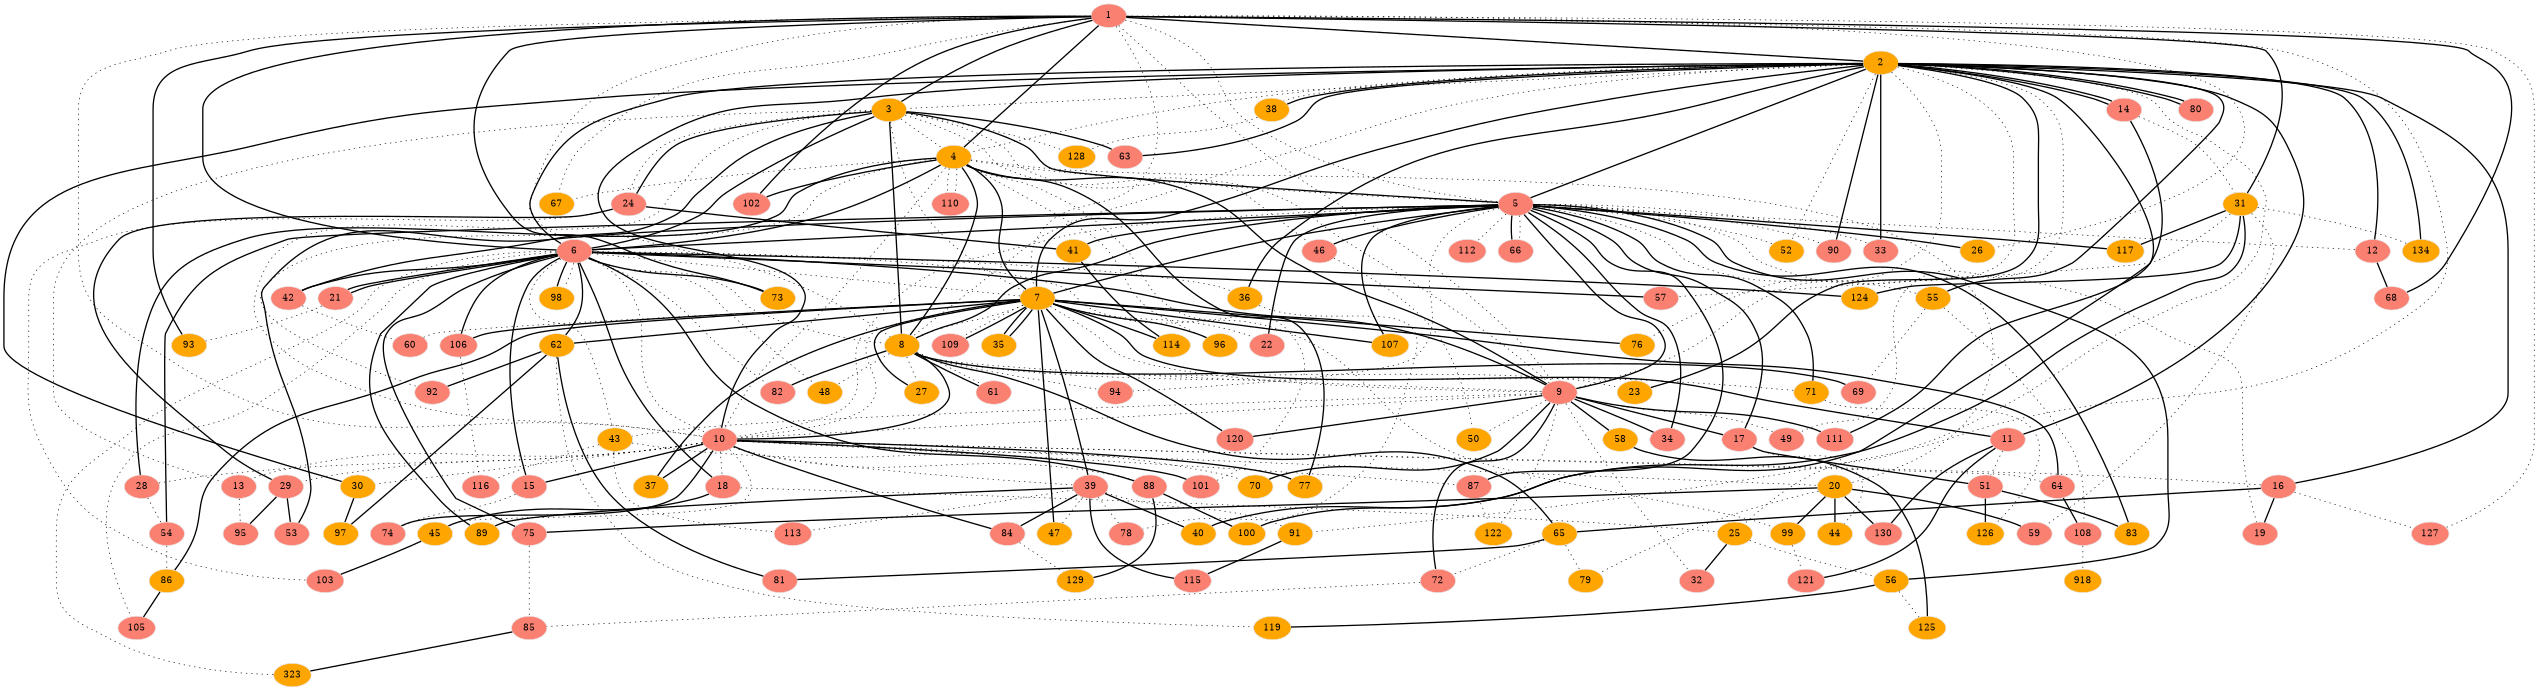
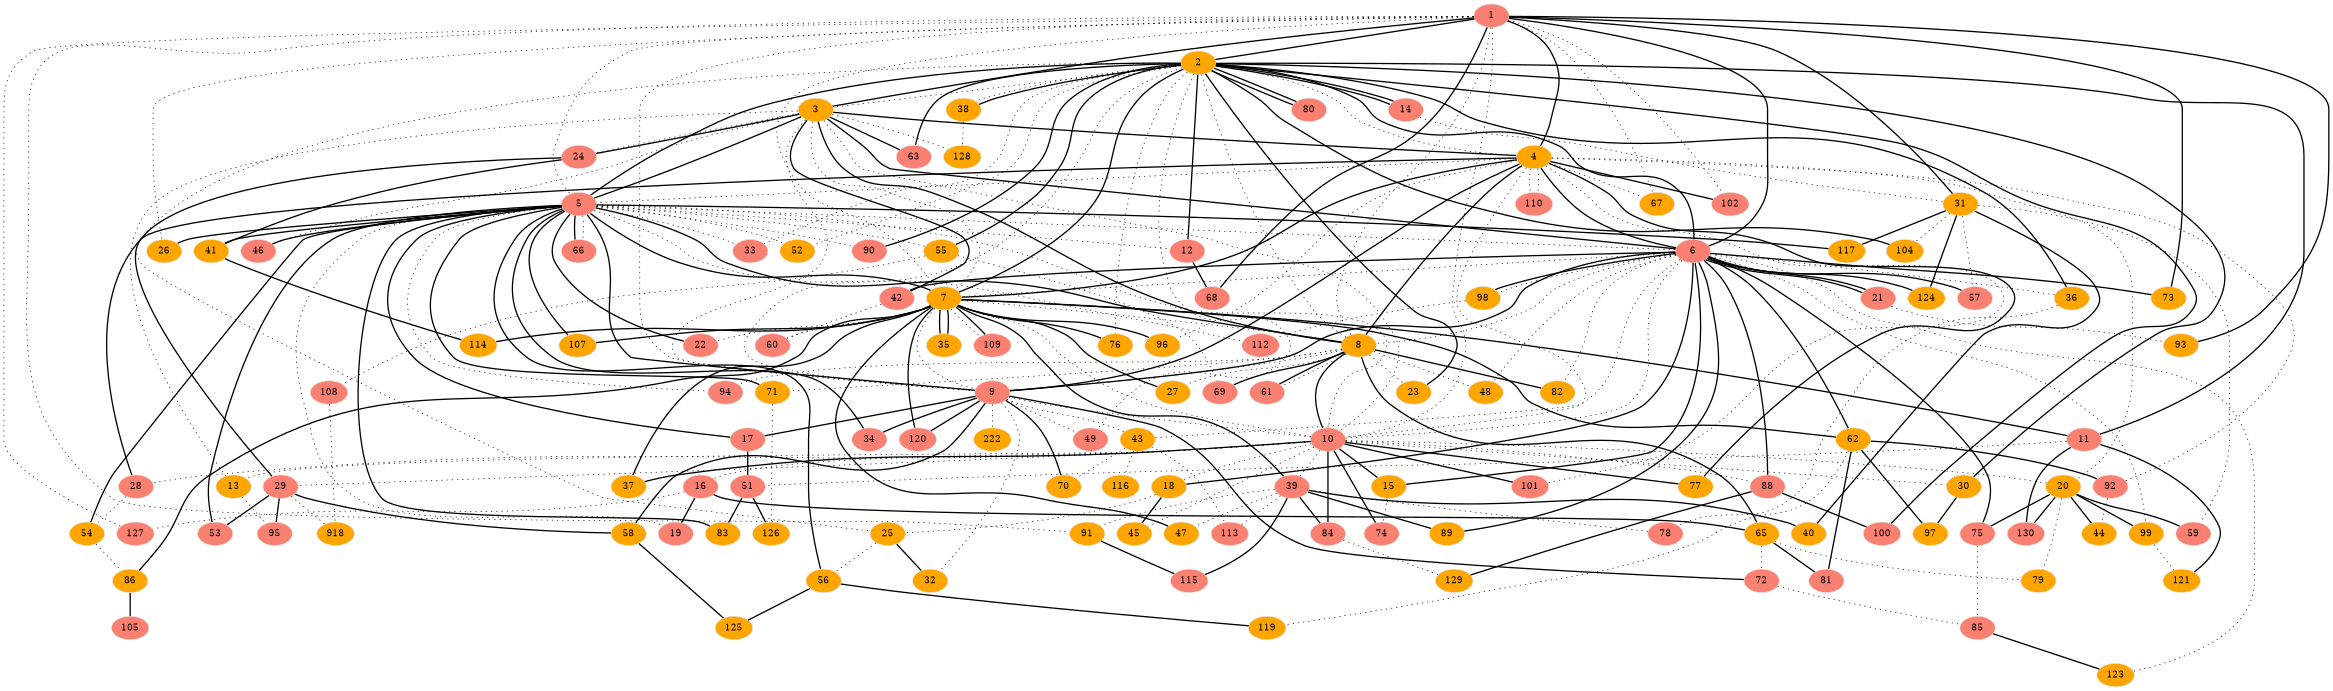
edge "1" -- "102": style bold -> dotted
edge "2" -- "10": removed
edge "2" -- "16": removed
edge "3" -- "4": style dotted -> bold
edge "2" -- "33": style bold -> dotted
edge "5" -- "6": style bold -> dotted
node "134": label "134" -> "104"
edge "98" -- "112": added
node "106": removed
node "82": fillcolor salmon -> orange
edge "6" -- "105": removed
node "50": removed
node "111": removed
edge "17" -- "44": now "92" -- "44"
node "13": fillcolor salmon -> orange
node "116": fillcolor salmon -> orange
node "15": fillcolor salmon -> orange
node "18": fillcolor salmon -> orange
node "87": removed
node "64": removed
edge "29" -- "918": added
edge "29" -- "58": added
node "54": fillcolor salmon -> orange
node "100": fillcolor orange -> salmon
node "122": label "122" -> "222"
node "103": removed
node "32": fillcolor salmon -> orange
node "121": fillcolor salmon -> orange
edge "56" -- "125": style dotted -> bold
node "323": label "323" -> "123"
